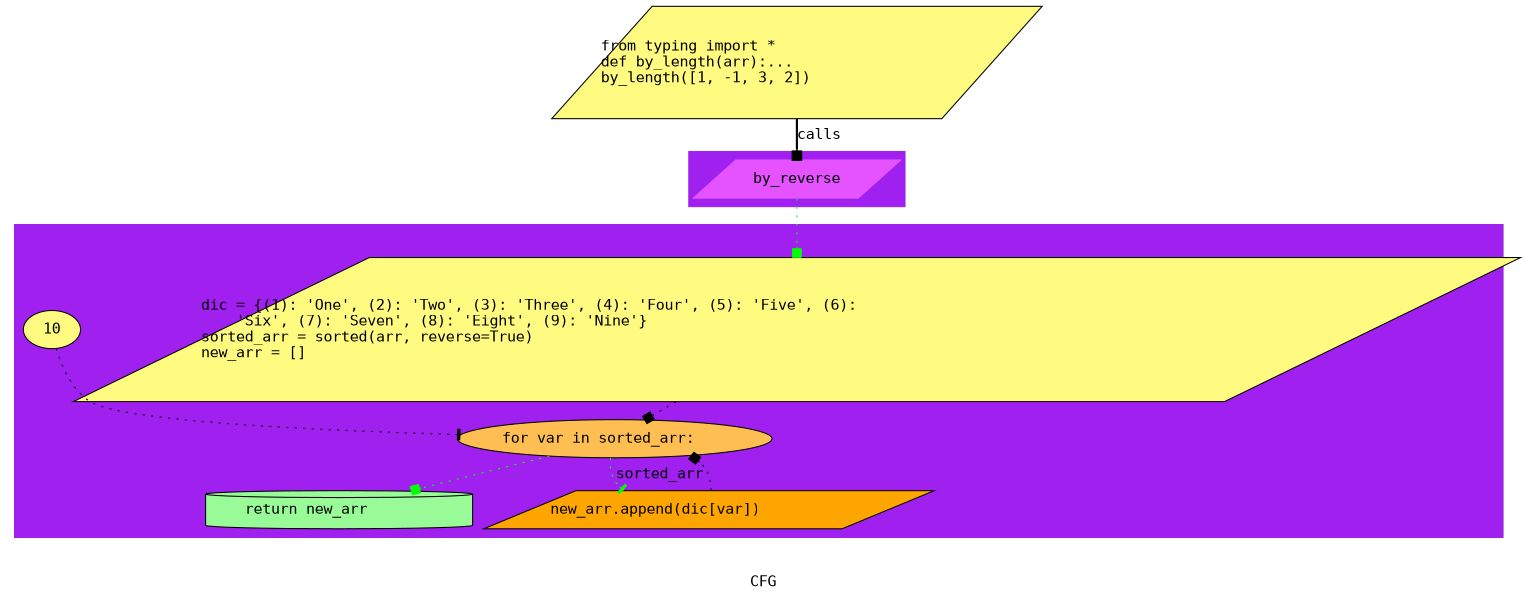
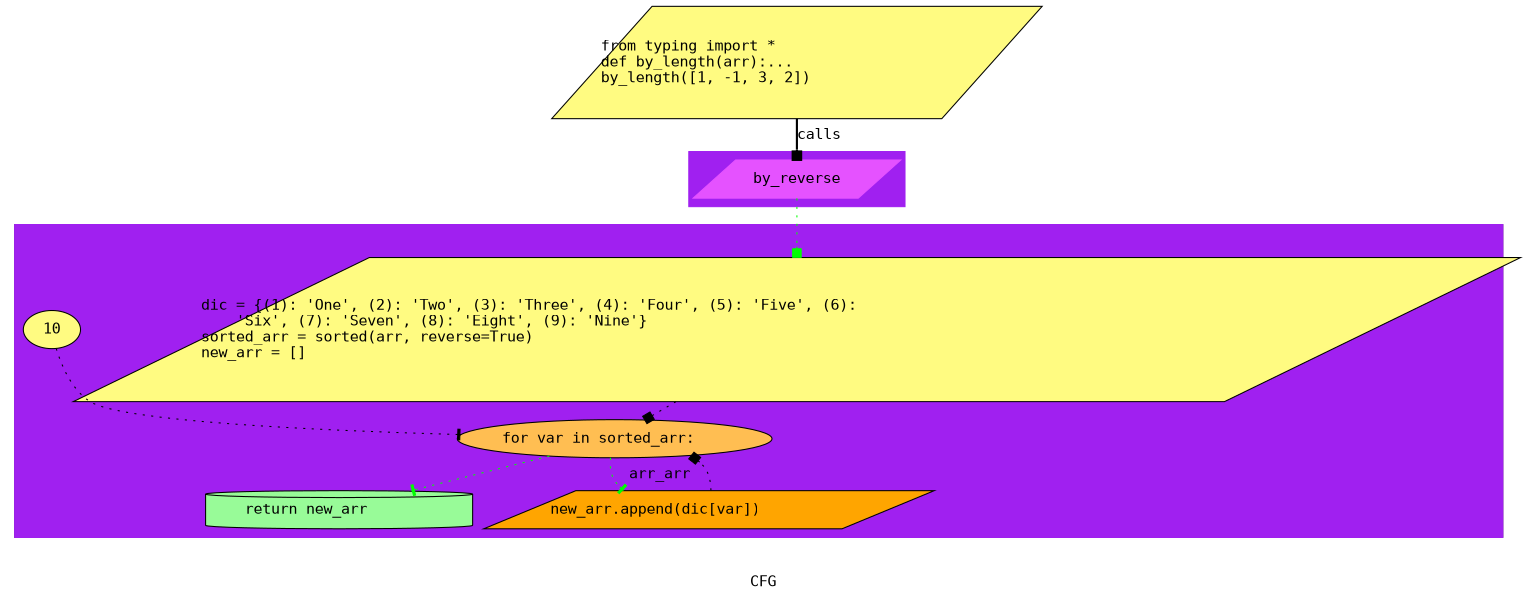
edge "for var in sorted_arr:" -> "return new_arr": arrowhead box -> tee
edge "for var in sorted_arr:" -> "new_arr.append(dic[var])": label "sorted_arr" -> "arr_arr"
